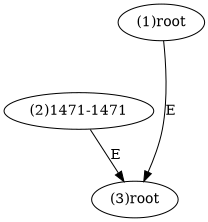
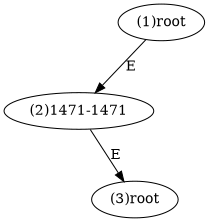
edge "(1)root" -> "(3)root": now "(1)root" -> "(2)1471-1471"
